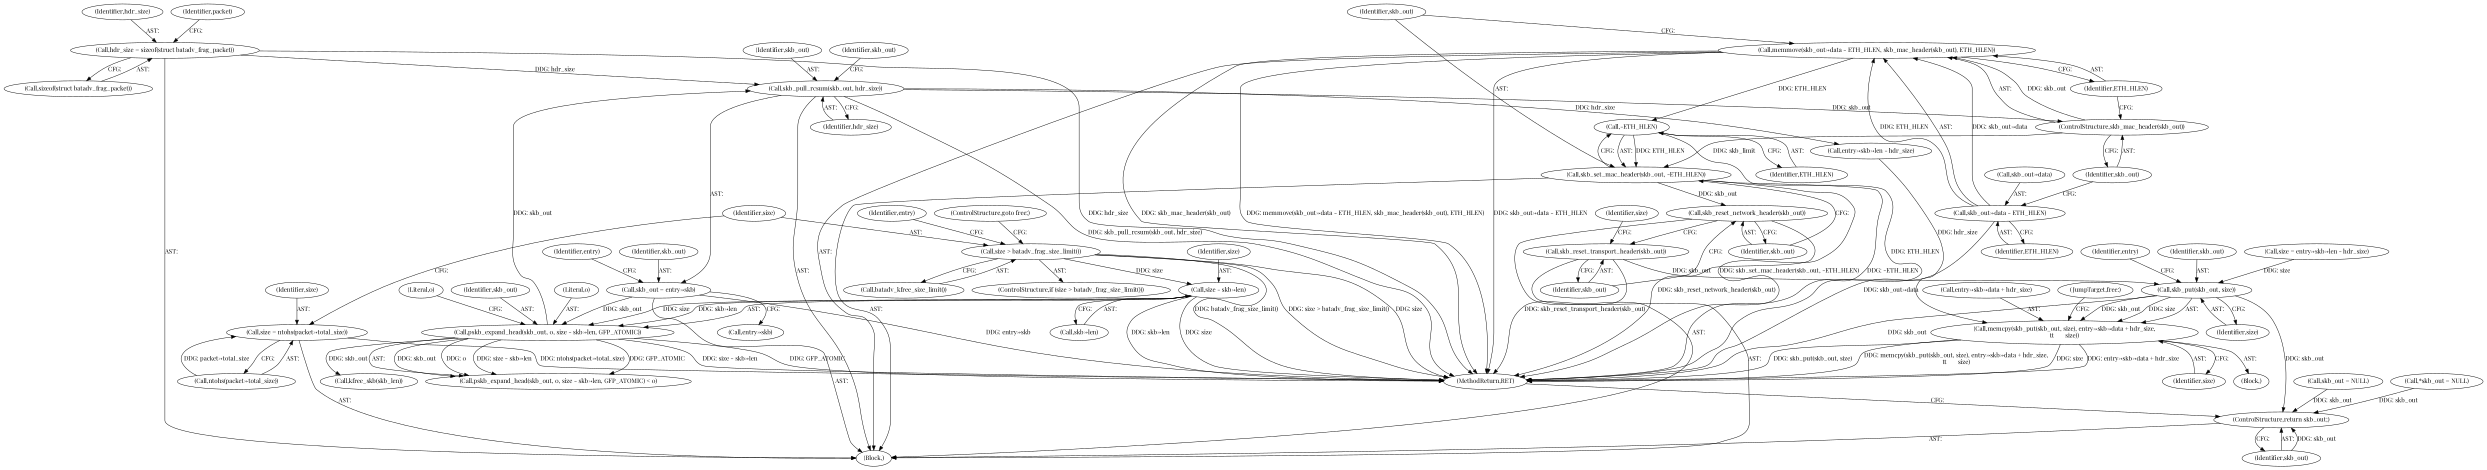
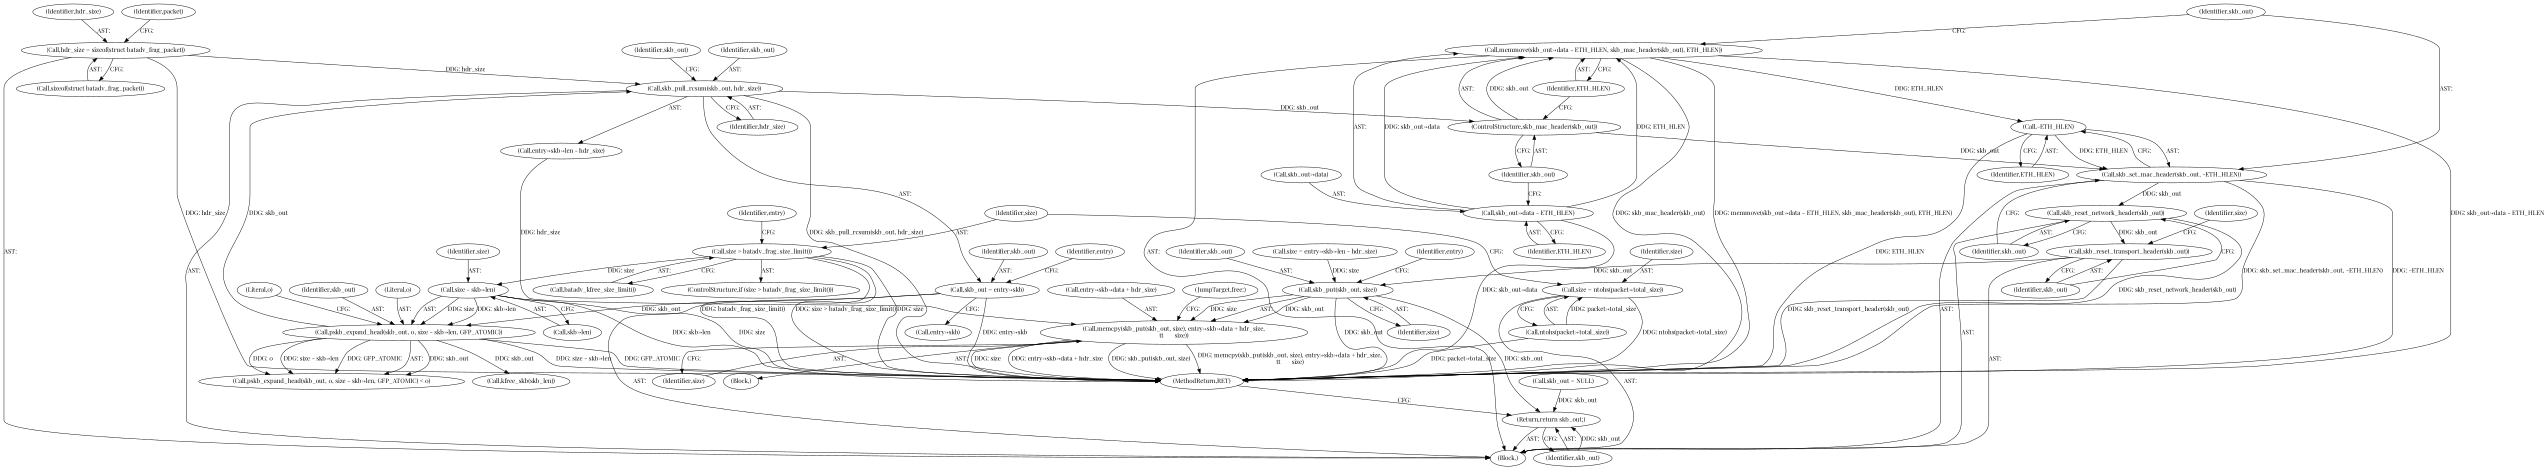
edge "(Call,skb_pull_rcsum(skb_out, hdr_size))" -> "(Call,entry->skb->len - hdr_size)": label "DDG: hdr_size" -> "AST: "
edge "(ControlStructure,skb_mac_header(skb_out))" -> "(Call,skb_set_mac_header(skb_out, -ETH_HLEN))": label "DDG: skb_limit" -> "DDG: skb_out"
node "(ControlStructure,goto free;)": removed
edge "(Call,skb_reset_network_header(skb_out))" -> "(Call,skb_reset_transport_header(skb_out))": label "CFG: " -> "DDG: skb_out"
edge "(Call,ntohs(packet->total_size))" -> "(MethodReturn,RET)": added, label "DDG: packet->total_size"
node "(Call,*skb_out = NULL)": removed
node "(ControlStructure,return skb_out;)": label "(ControlStructure,return skb_out;)" -> "(Return,return skb_out;)"
